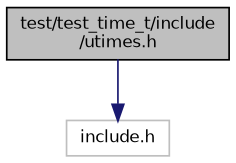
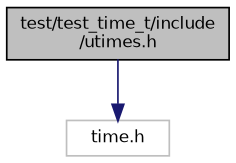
node "include.h": label "include.h" -> "time.h"
